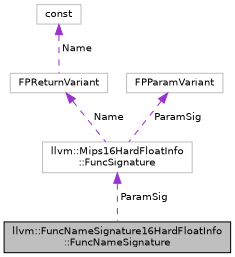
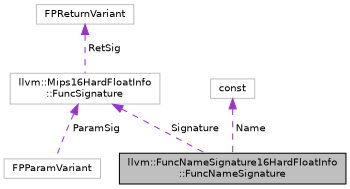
edge "FPReturnVariant" -> "const": now "llvm::FuncNameSignature16HardFloatInfo ::FuncNameSignature" -> "const"
edge "llvm::Mips16HardFloatInfo ::FuncSignature" -> "FPReturnVariant": label " Name" -> " RetSig"
edge "llvm::Mips16HardFloatInfo ::FuncSignature" -> "FPParamVariant": reversed
edge "llvm::FuncNameSignature16HardFloatInfo ::FuncNameSignature" -> "llvm::Mips16HardFloatInfo ::FuncSignature": label " ParamSig" -> " Signature"
